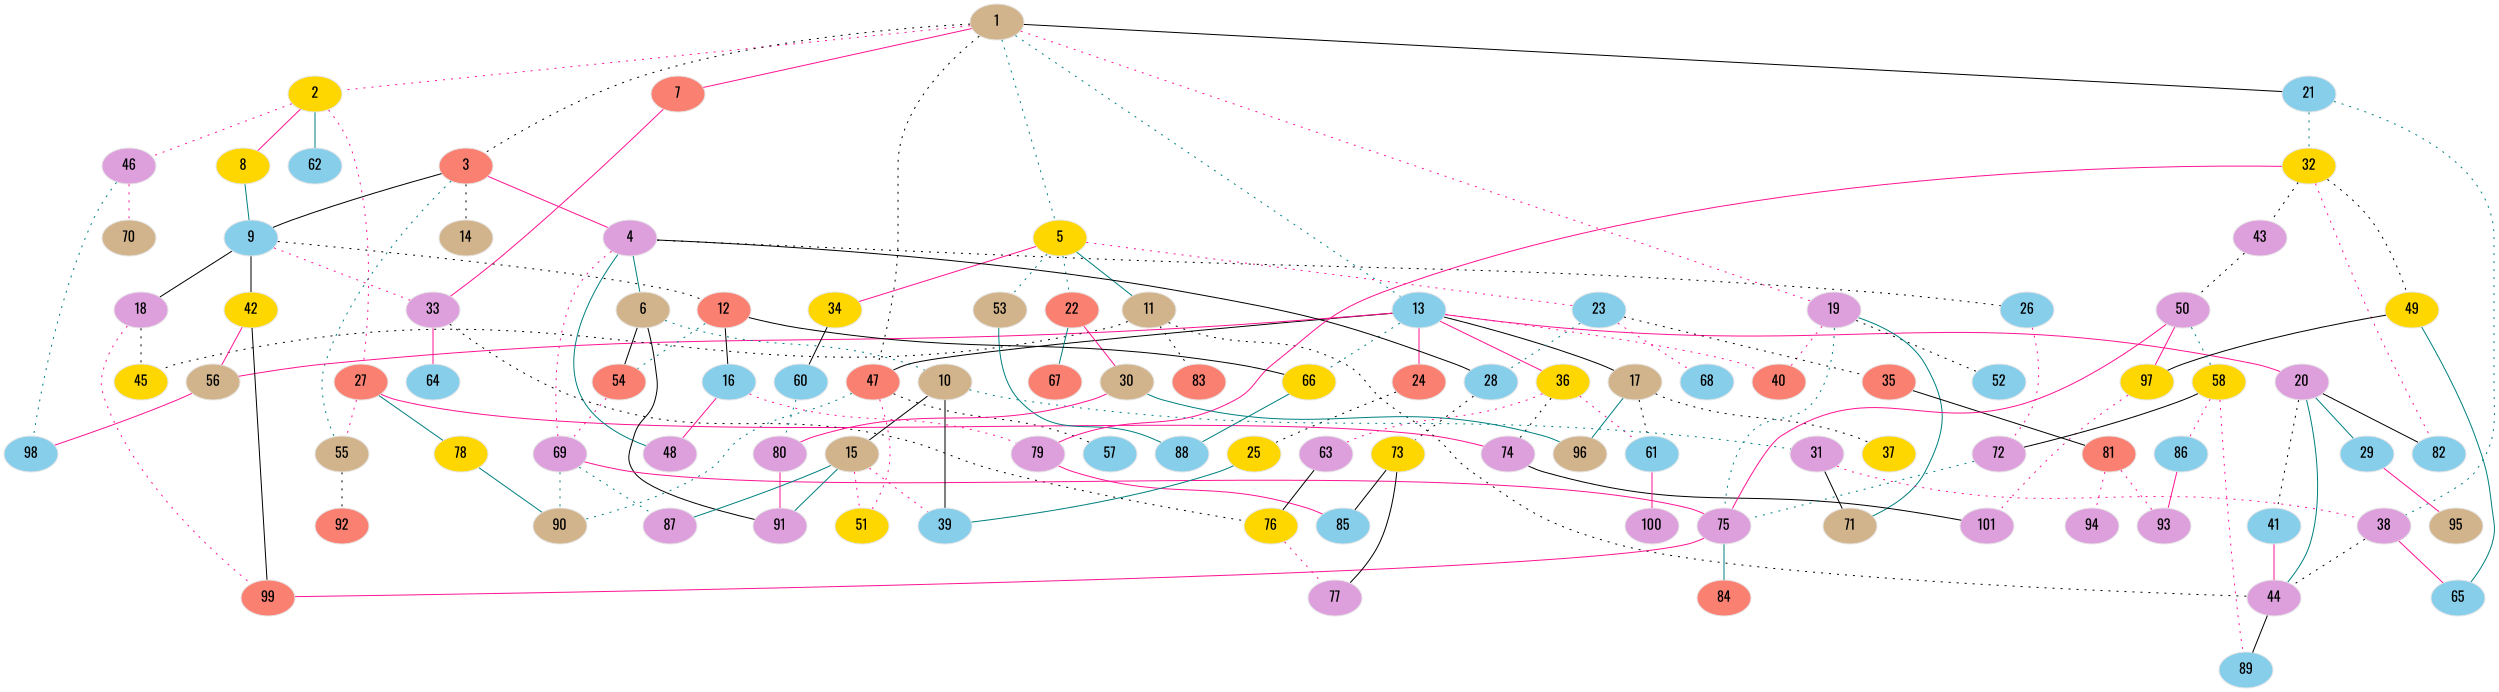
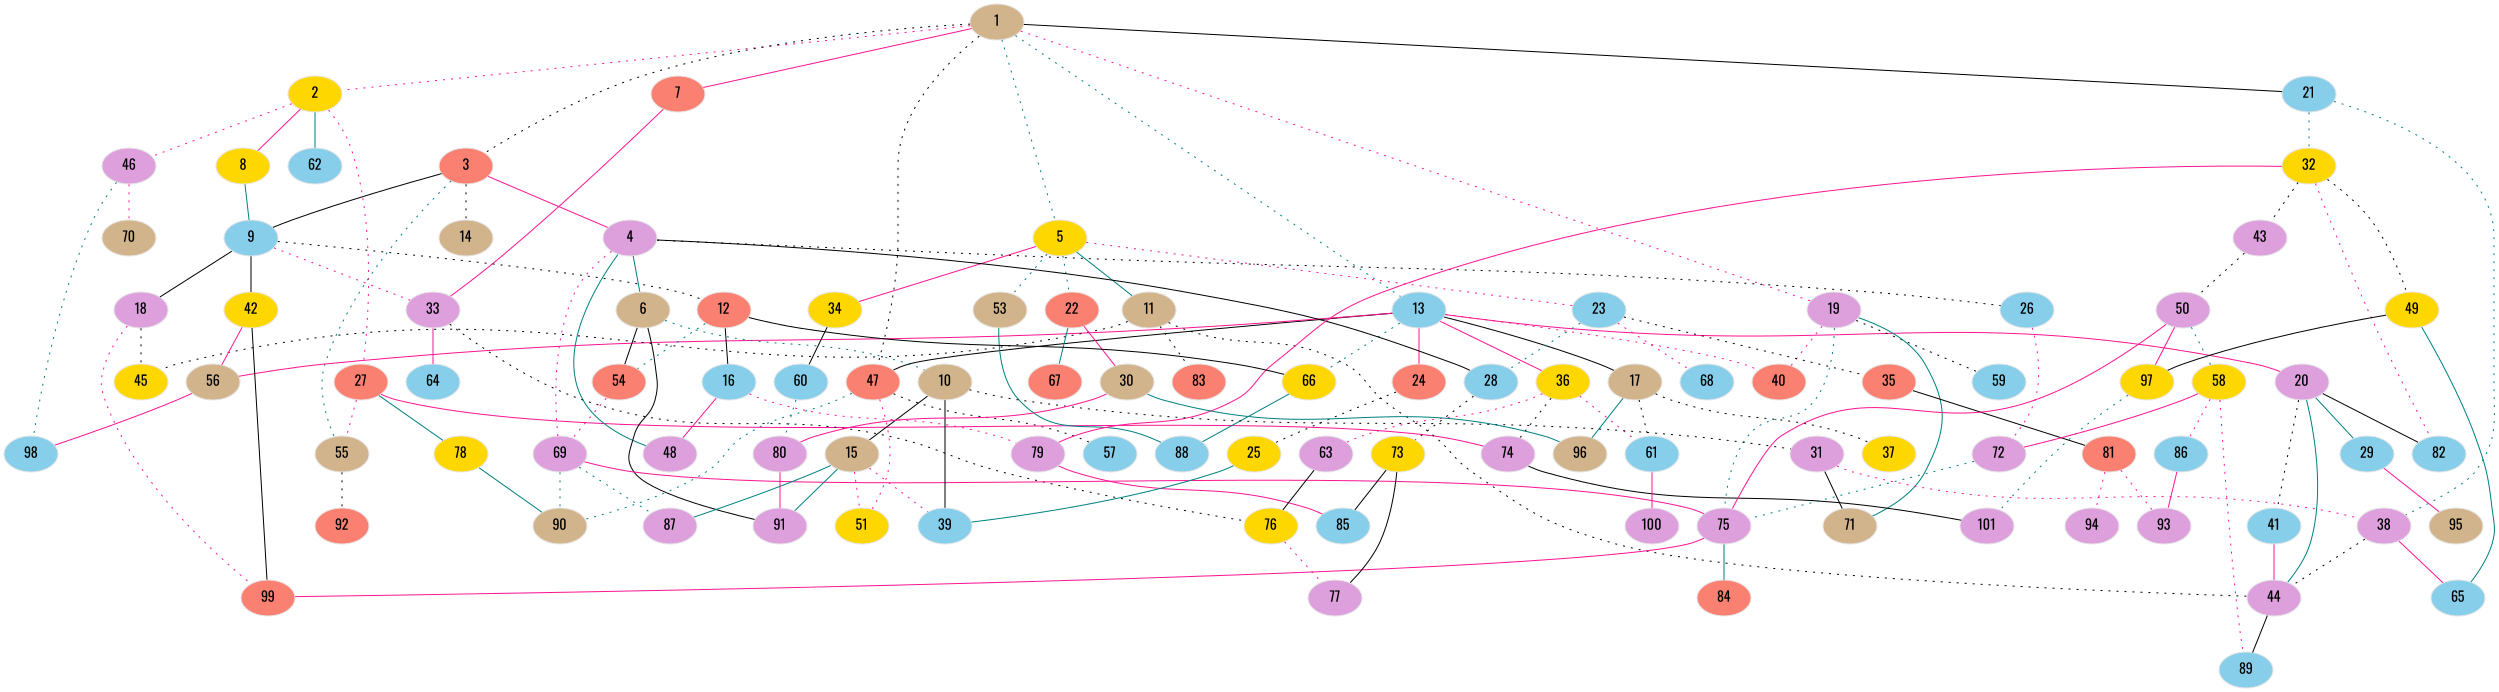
node "52": label "52" -> "59"
edge "10" -- "31": color teal -> black
edge "58" -- "72": color black -> deeppink
edge "97" -- "101": color deeppink -> teal
